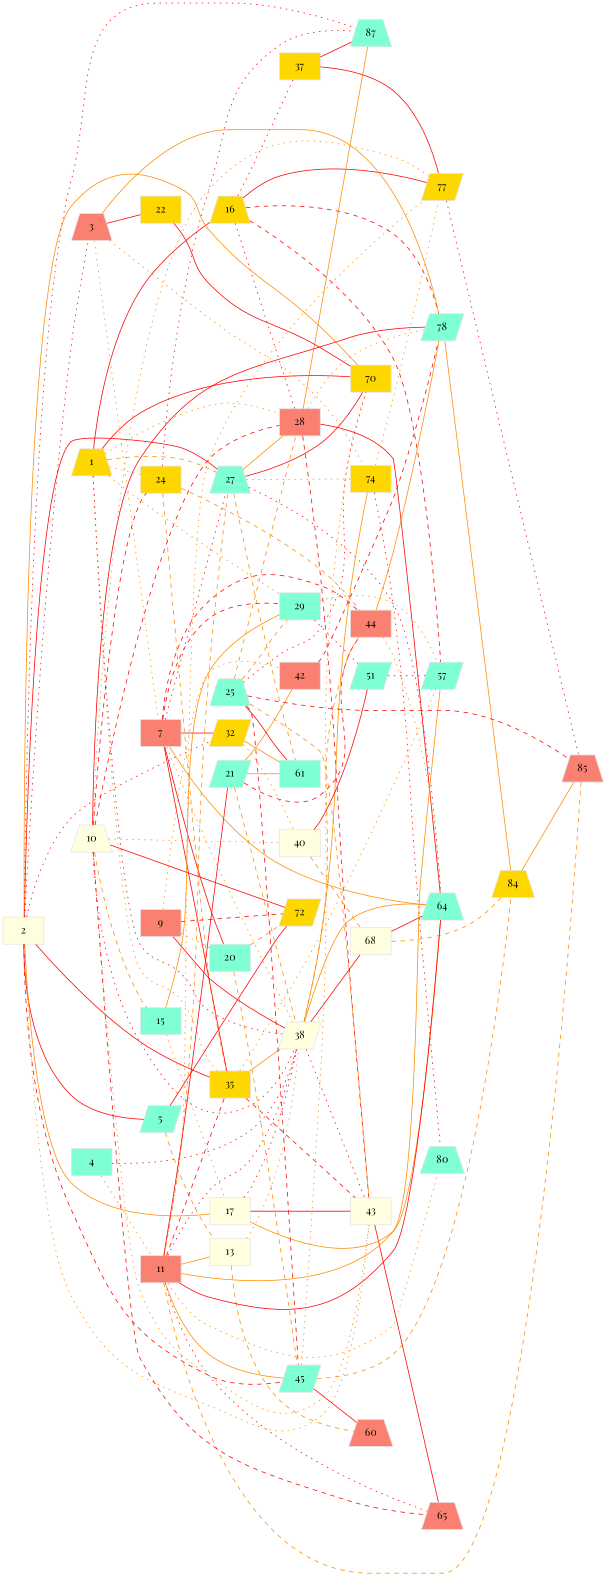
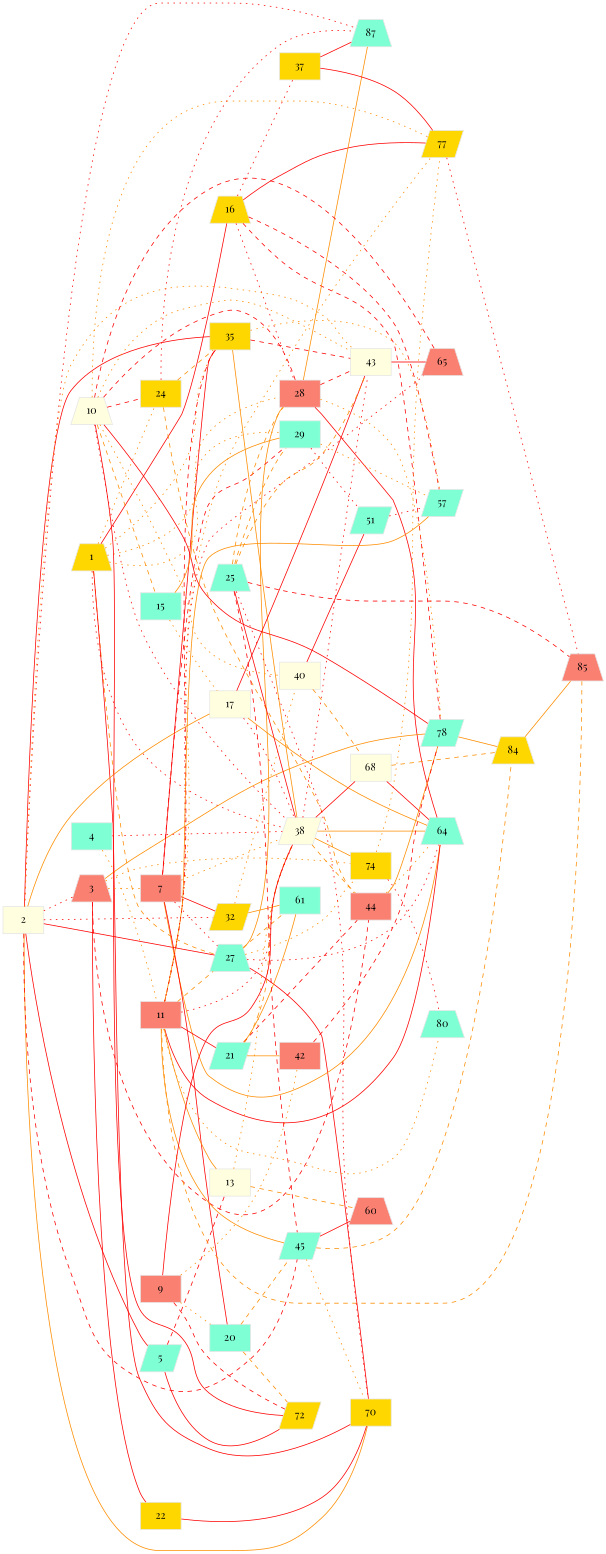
edge "44" -- "7": now "44" -- "3"
edge "25" -- "61": now "25" -- "38"
edge "5" -- "13": color darkorange -> red
